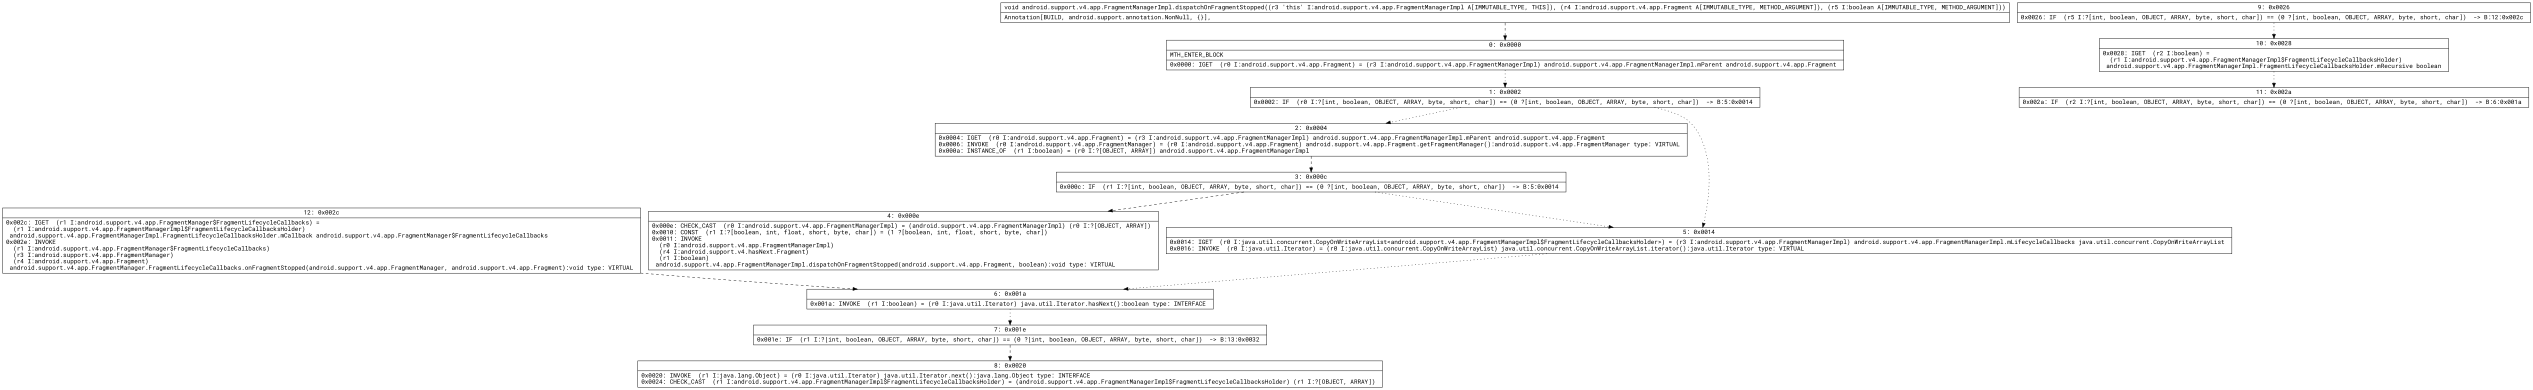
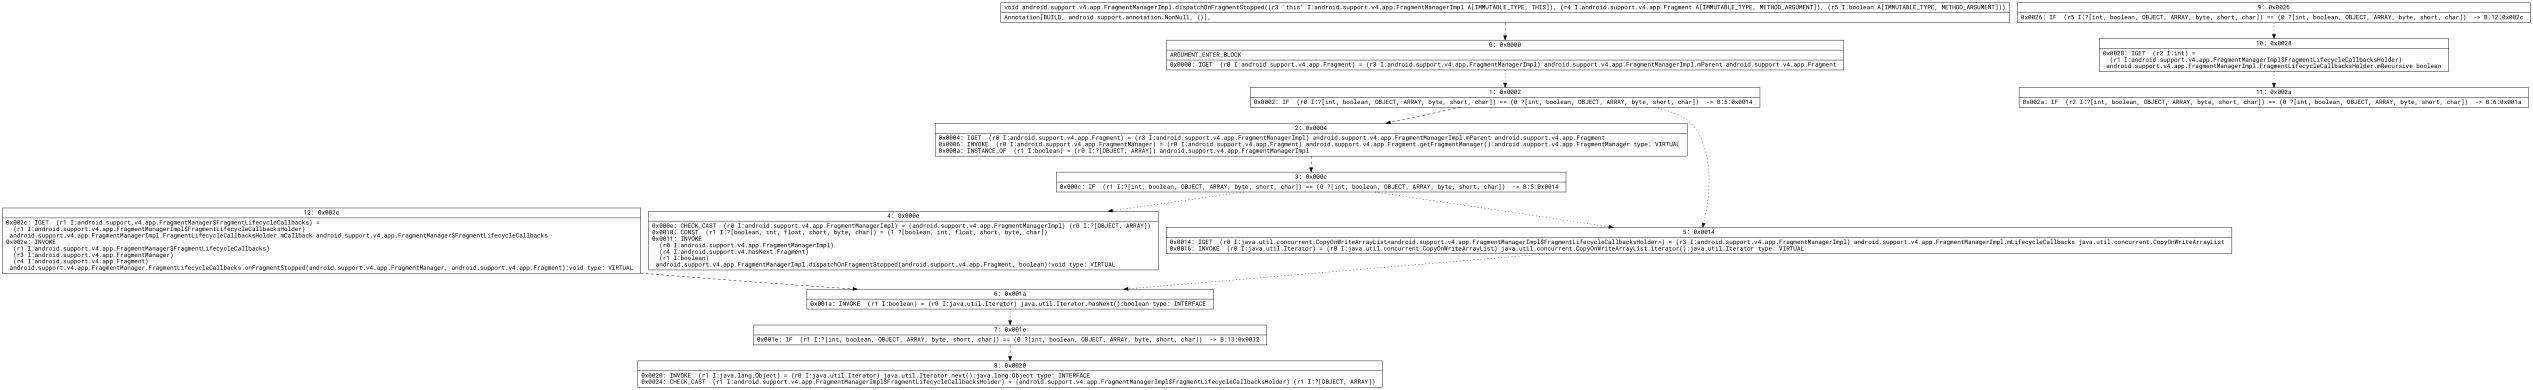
node "10: 0x0028": text "0x0028: IGET  (r2 I:boolean) =" -> "0x0028: IGET  (r2 I:int) ="
node "0: 0x0000": text "MTH_ENTER_BLOCK" -> "ARGUMENT_ENTER_BLOCK"
edge "1: 0x0002" -> "2: 0x0004": style dotted -> dashed
edge "3: 0x000c" -> "4: 0x000e": style dashed -> dotted
